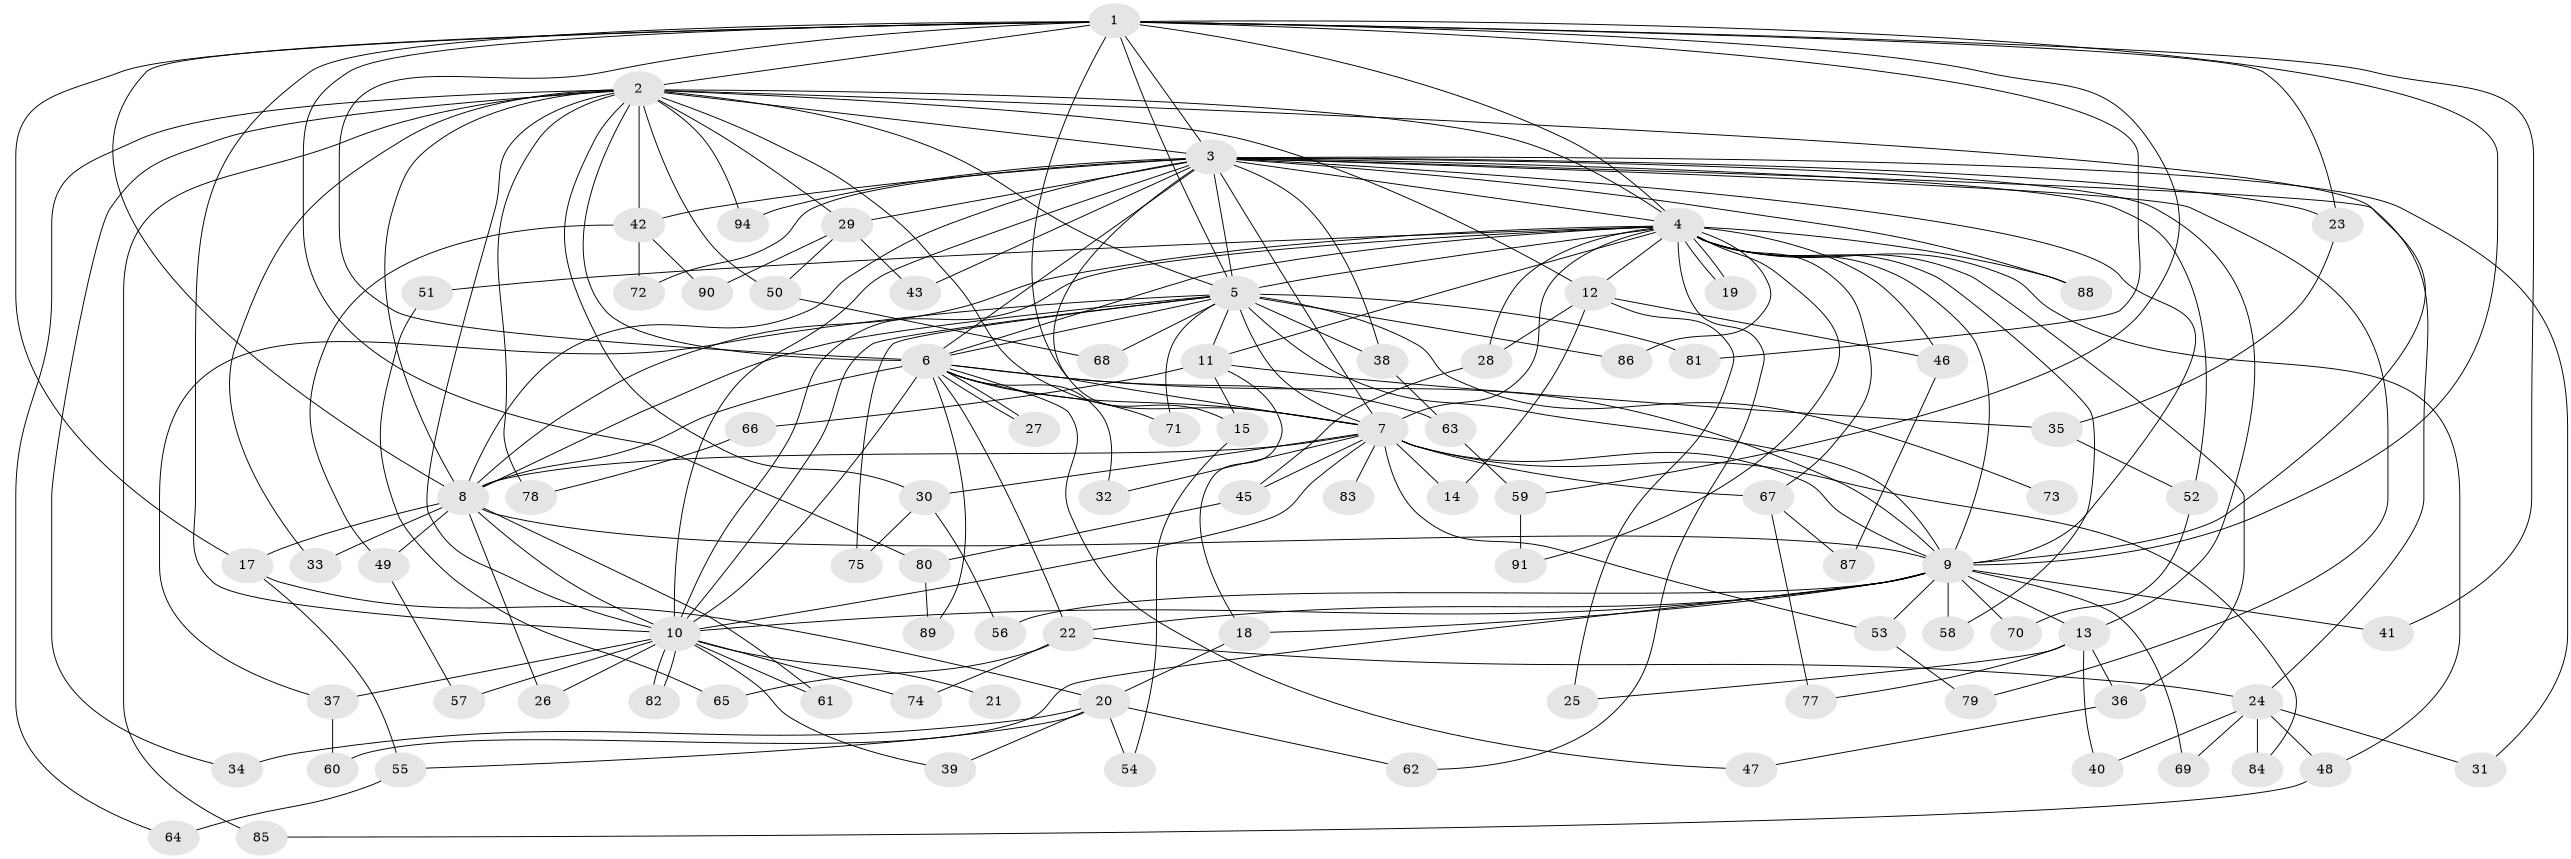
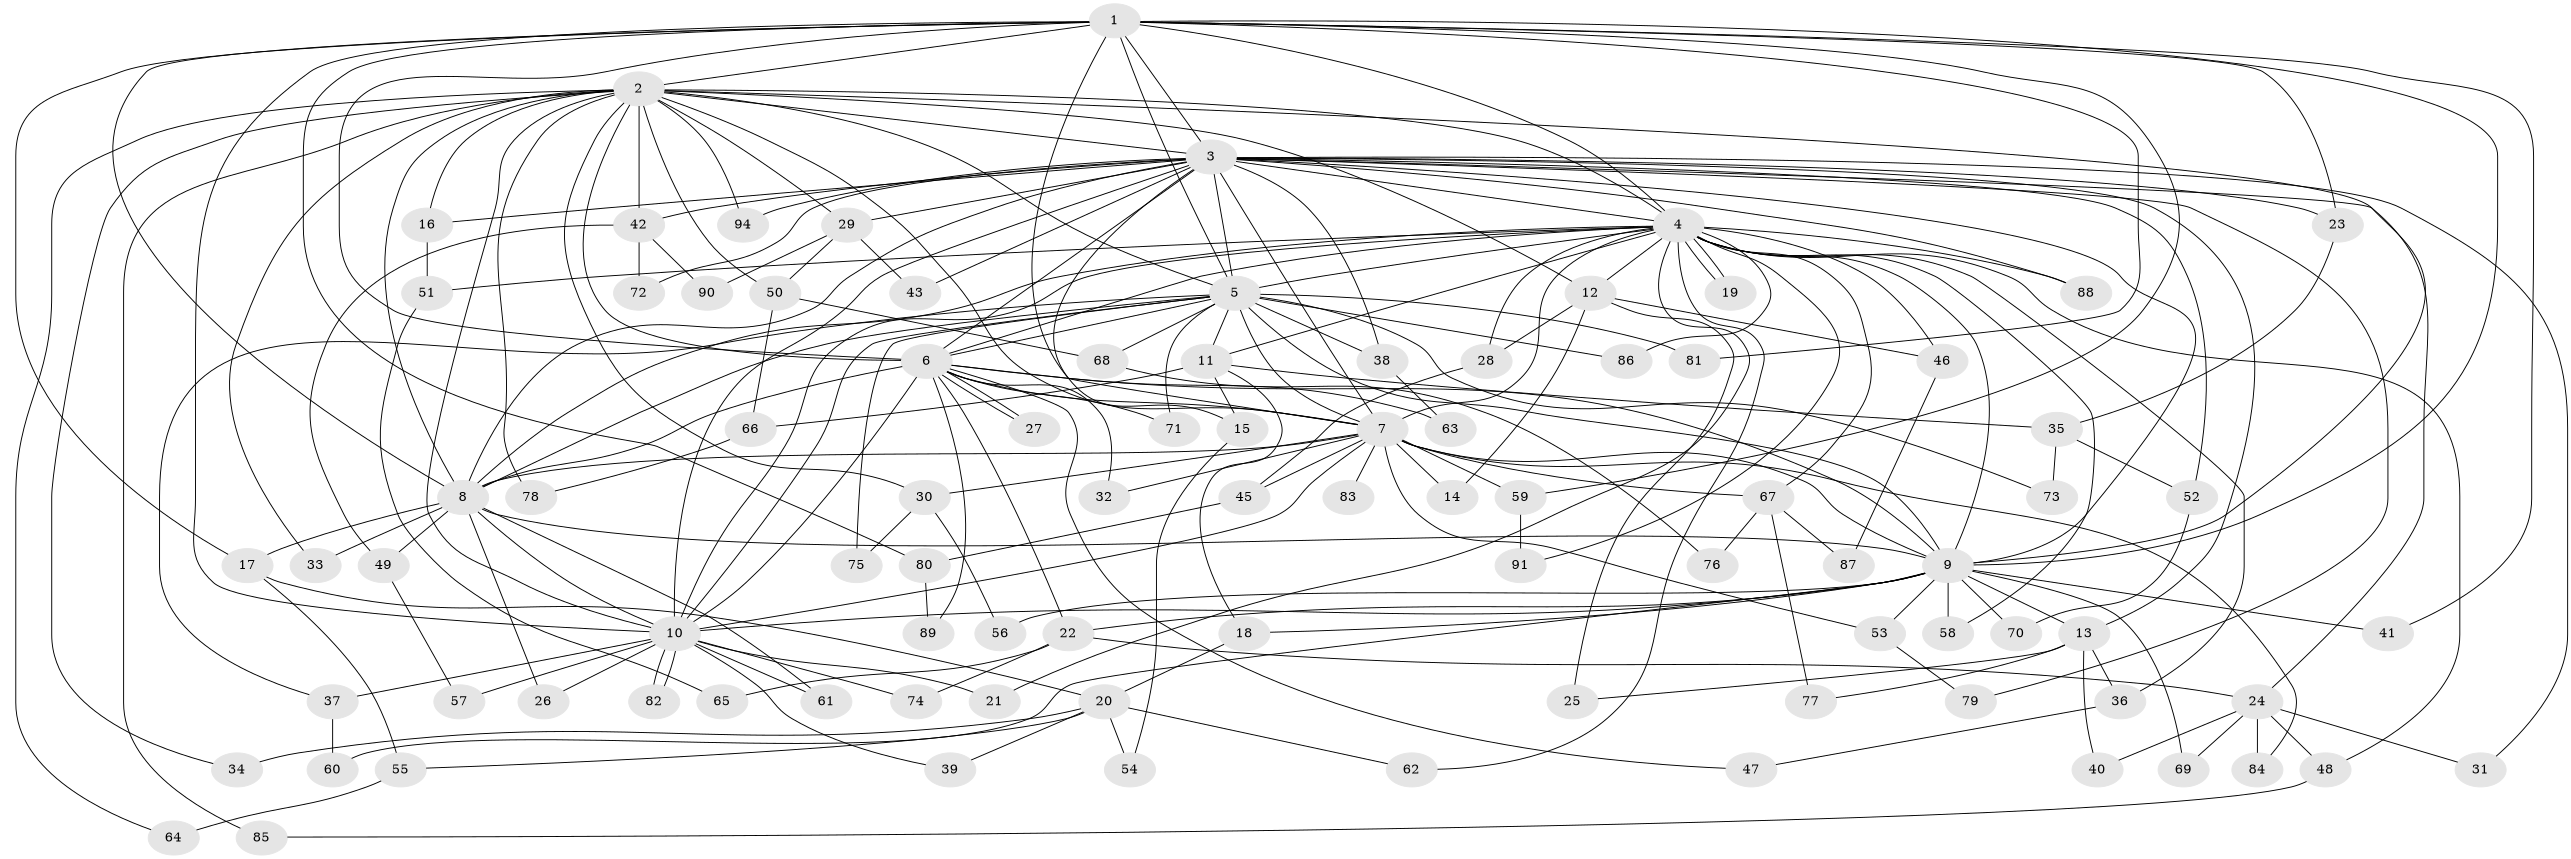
node "16": added
edge "50" -- "66": added
edge "35" -- "73": added
edge "63" -- "59": now "7" -- "59"
edge "4" -- "21": added
node "76": added
